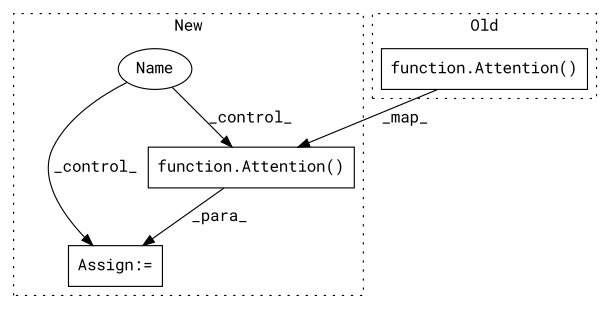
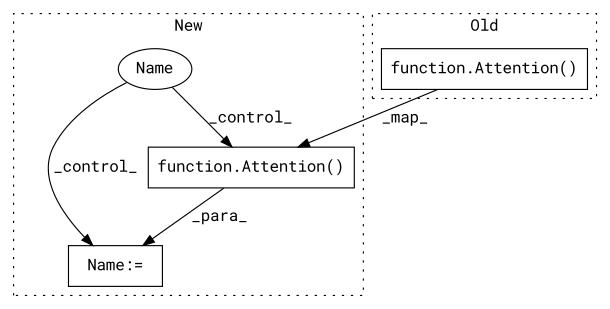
node "Assign:=": label "Assign:=" -> "Name:="
